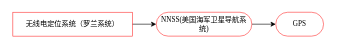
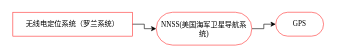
node "NNSS(美国海军卫星导航系统)": size 96x24 -> 96x33
